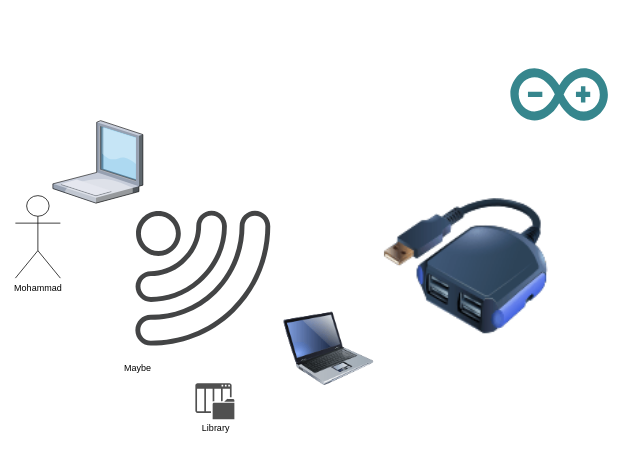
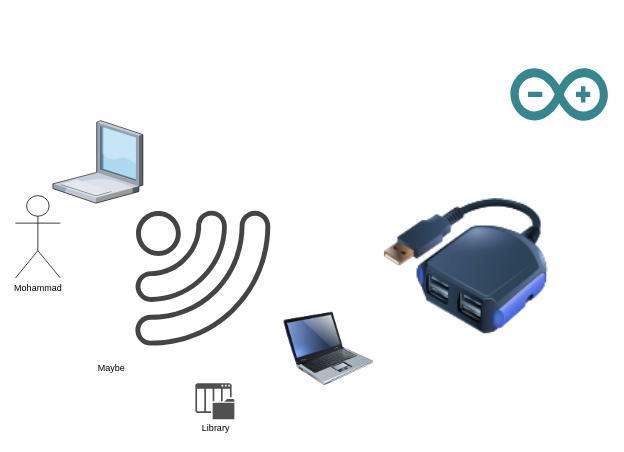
node "Maybe": moved (138, 368) -> (111, 368)
